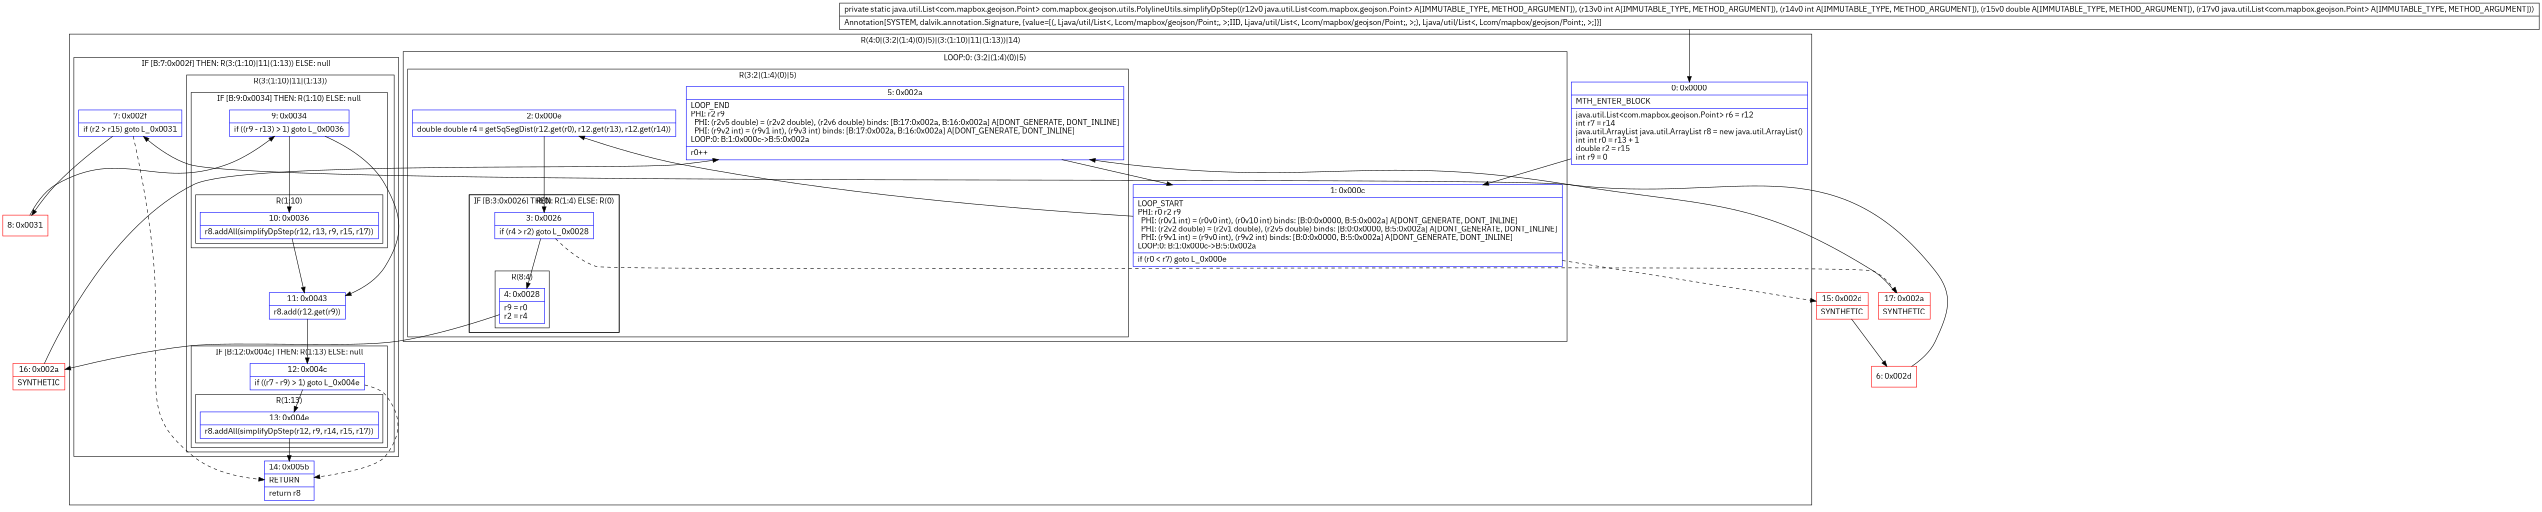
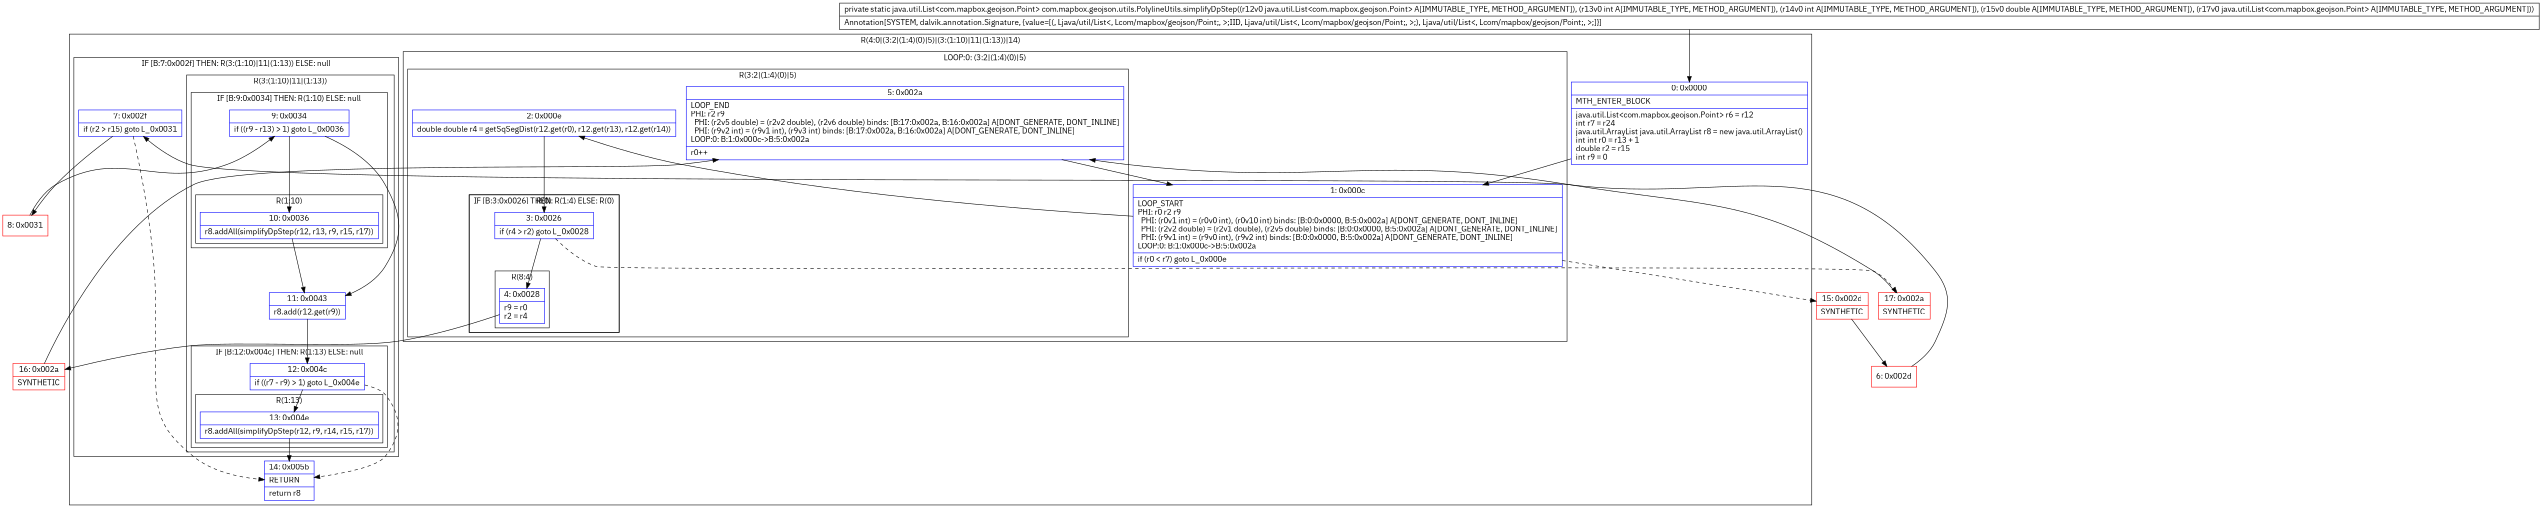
node "0: 0x0000": text "int r7 = r14" -> "int r7 = r24"
